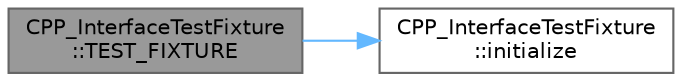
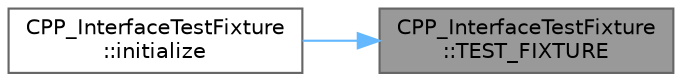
edge "CPP_InterfaceTestFixture ::TEST_FIXTURE" -> "CPP_InterfaceTestFixture ::initialize": reversed
